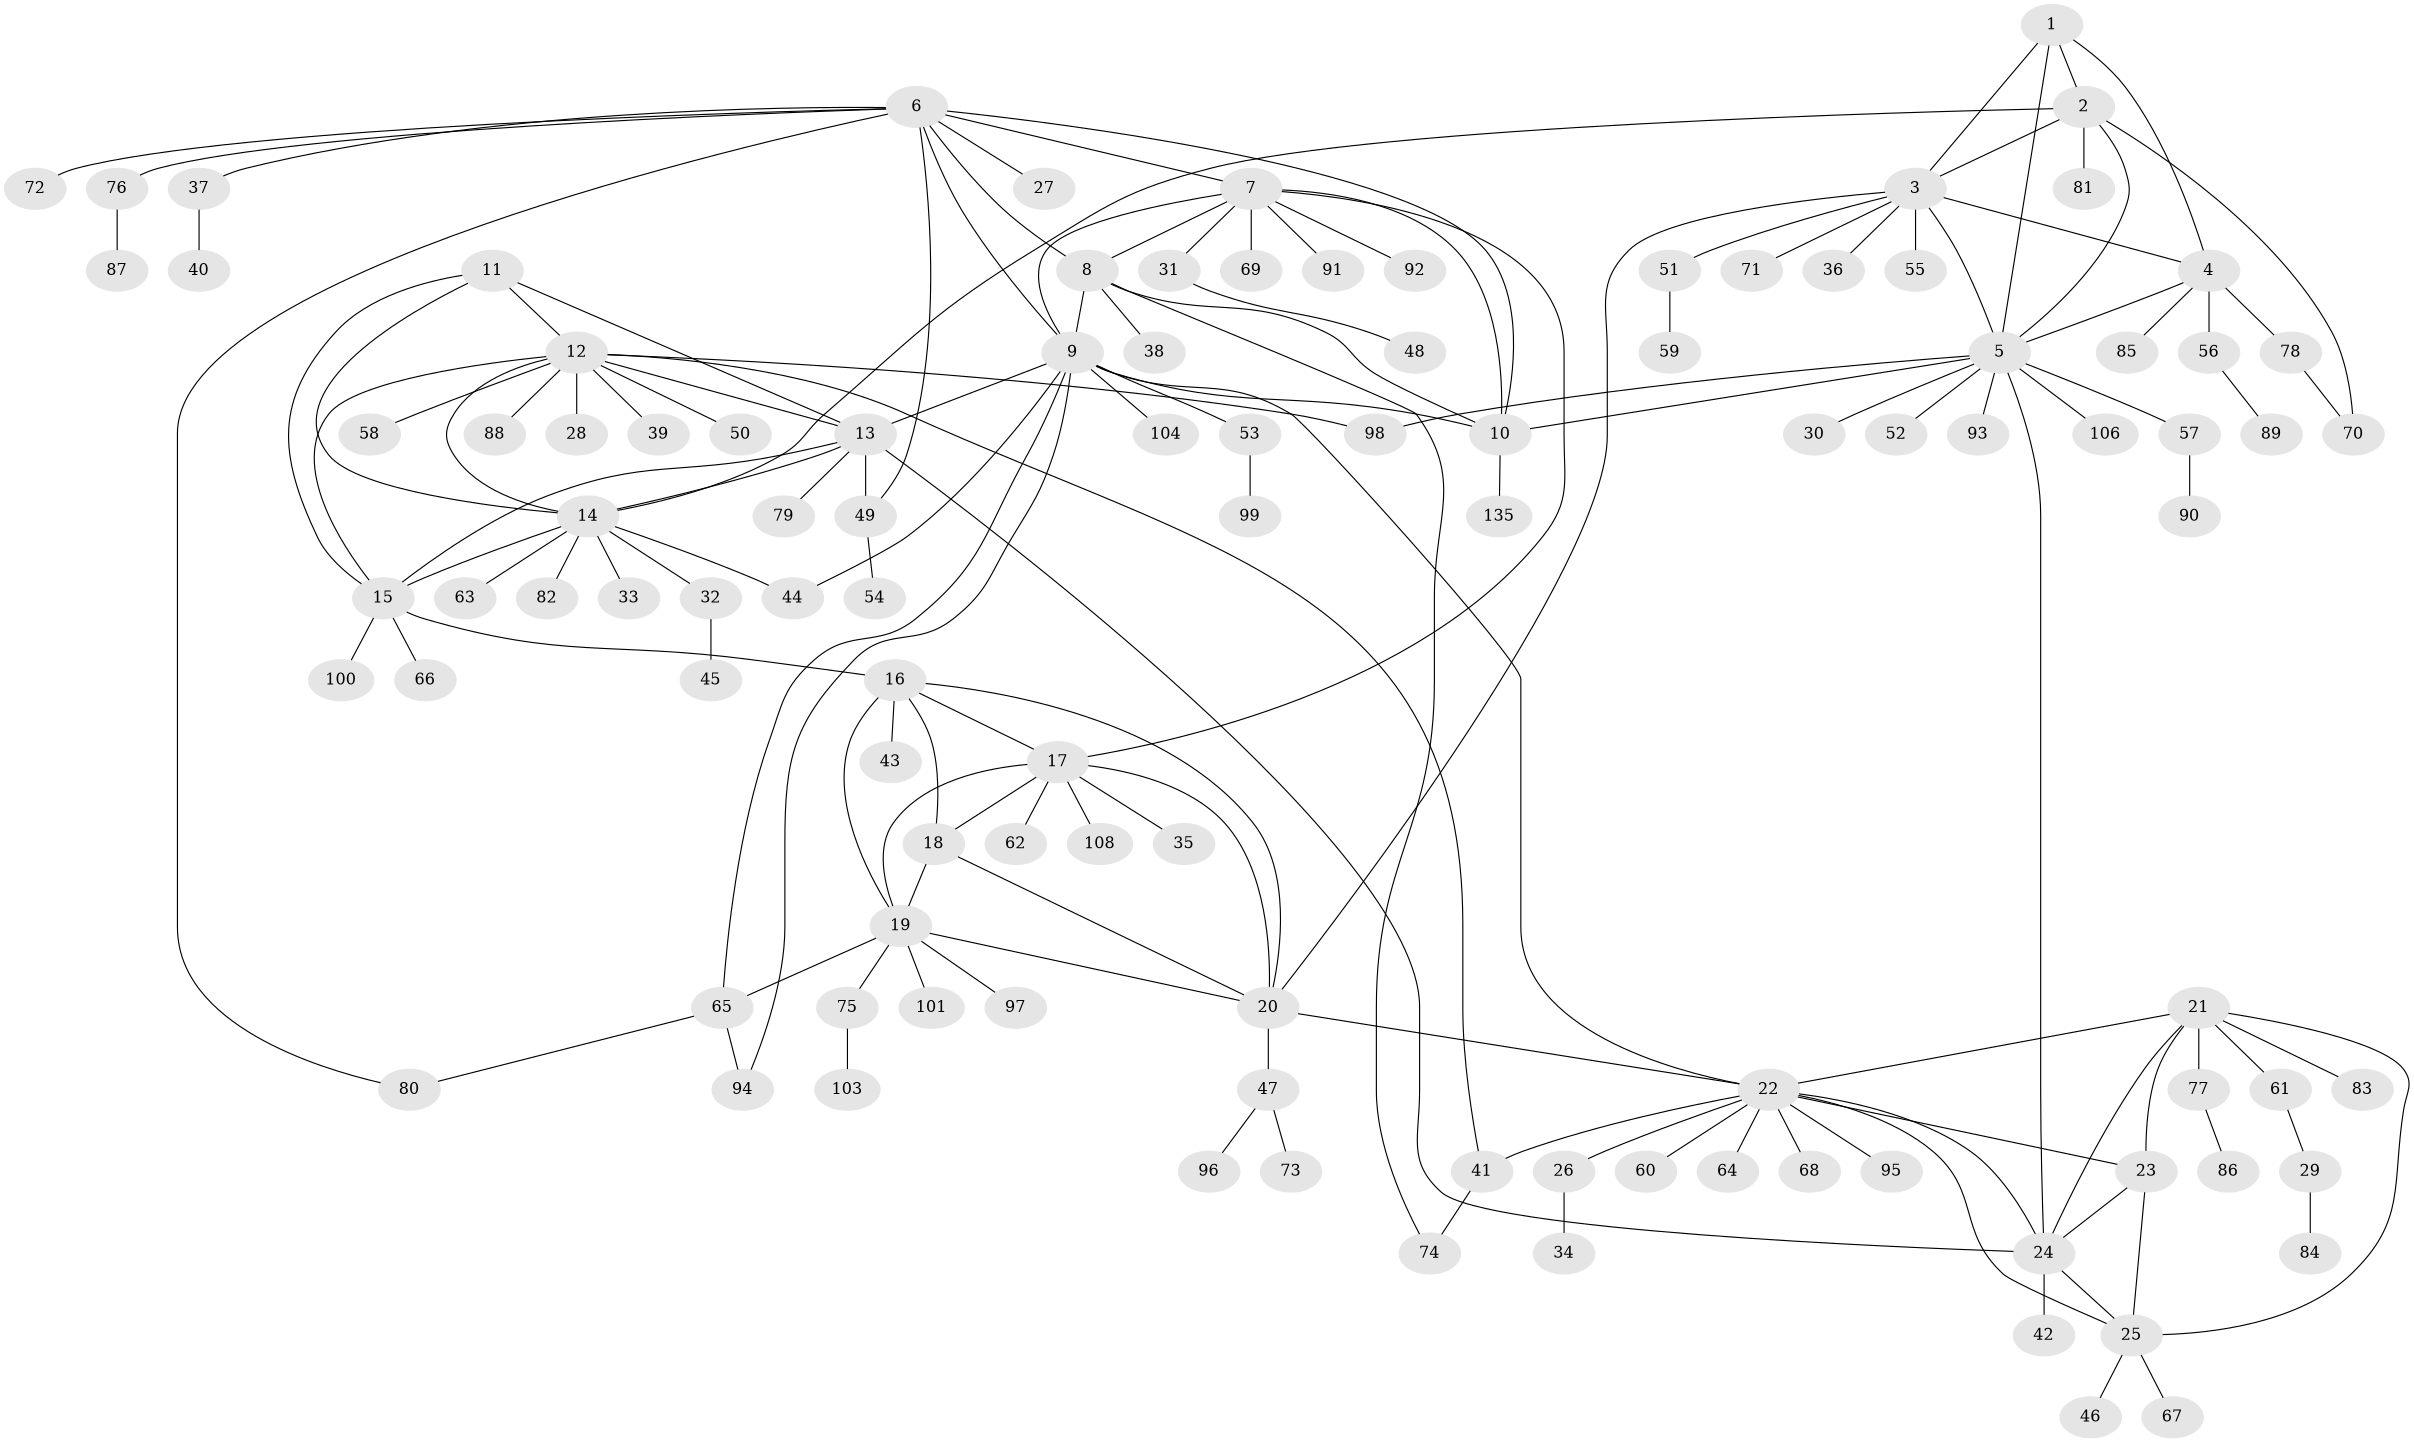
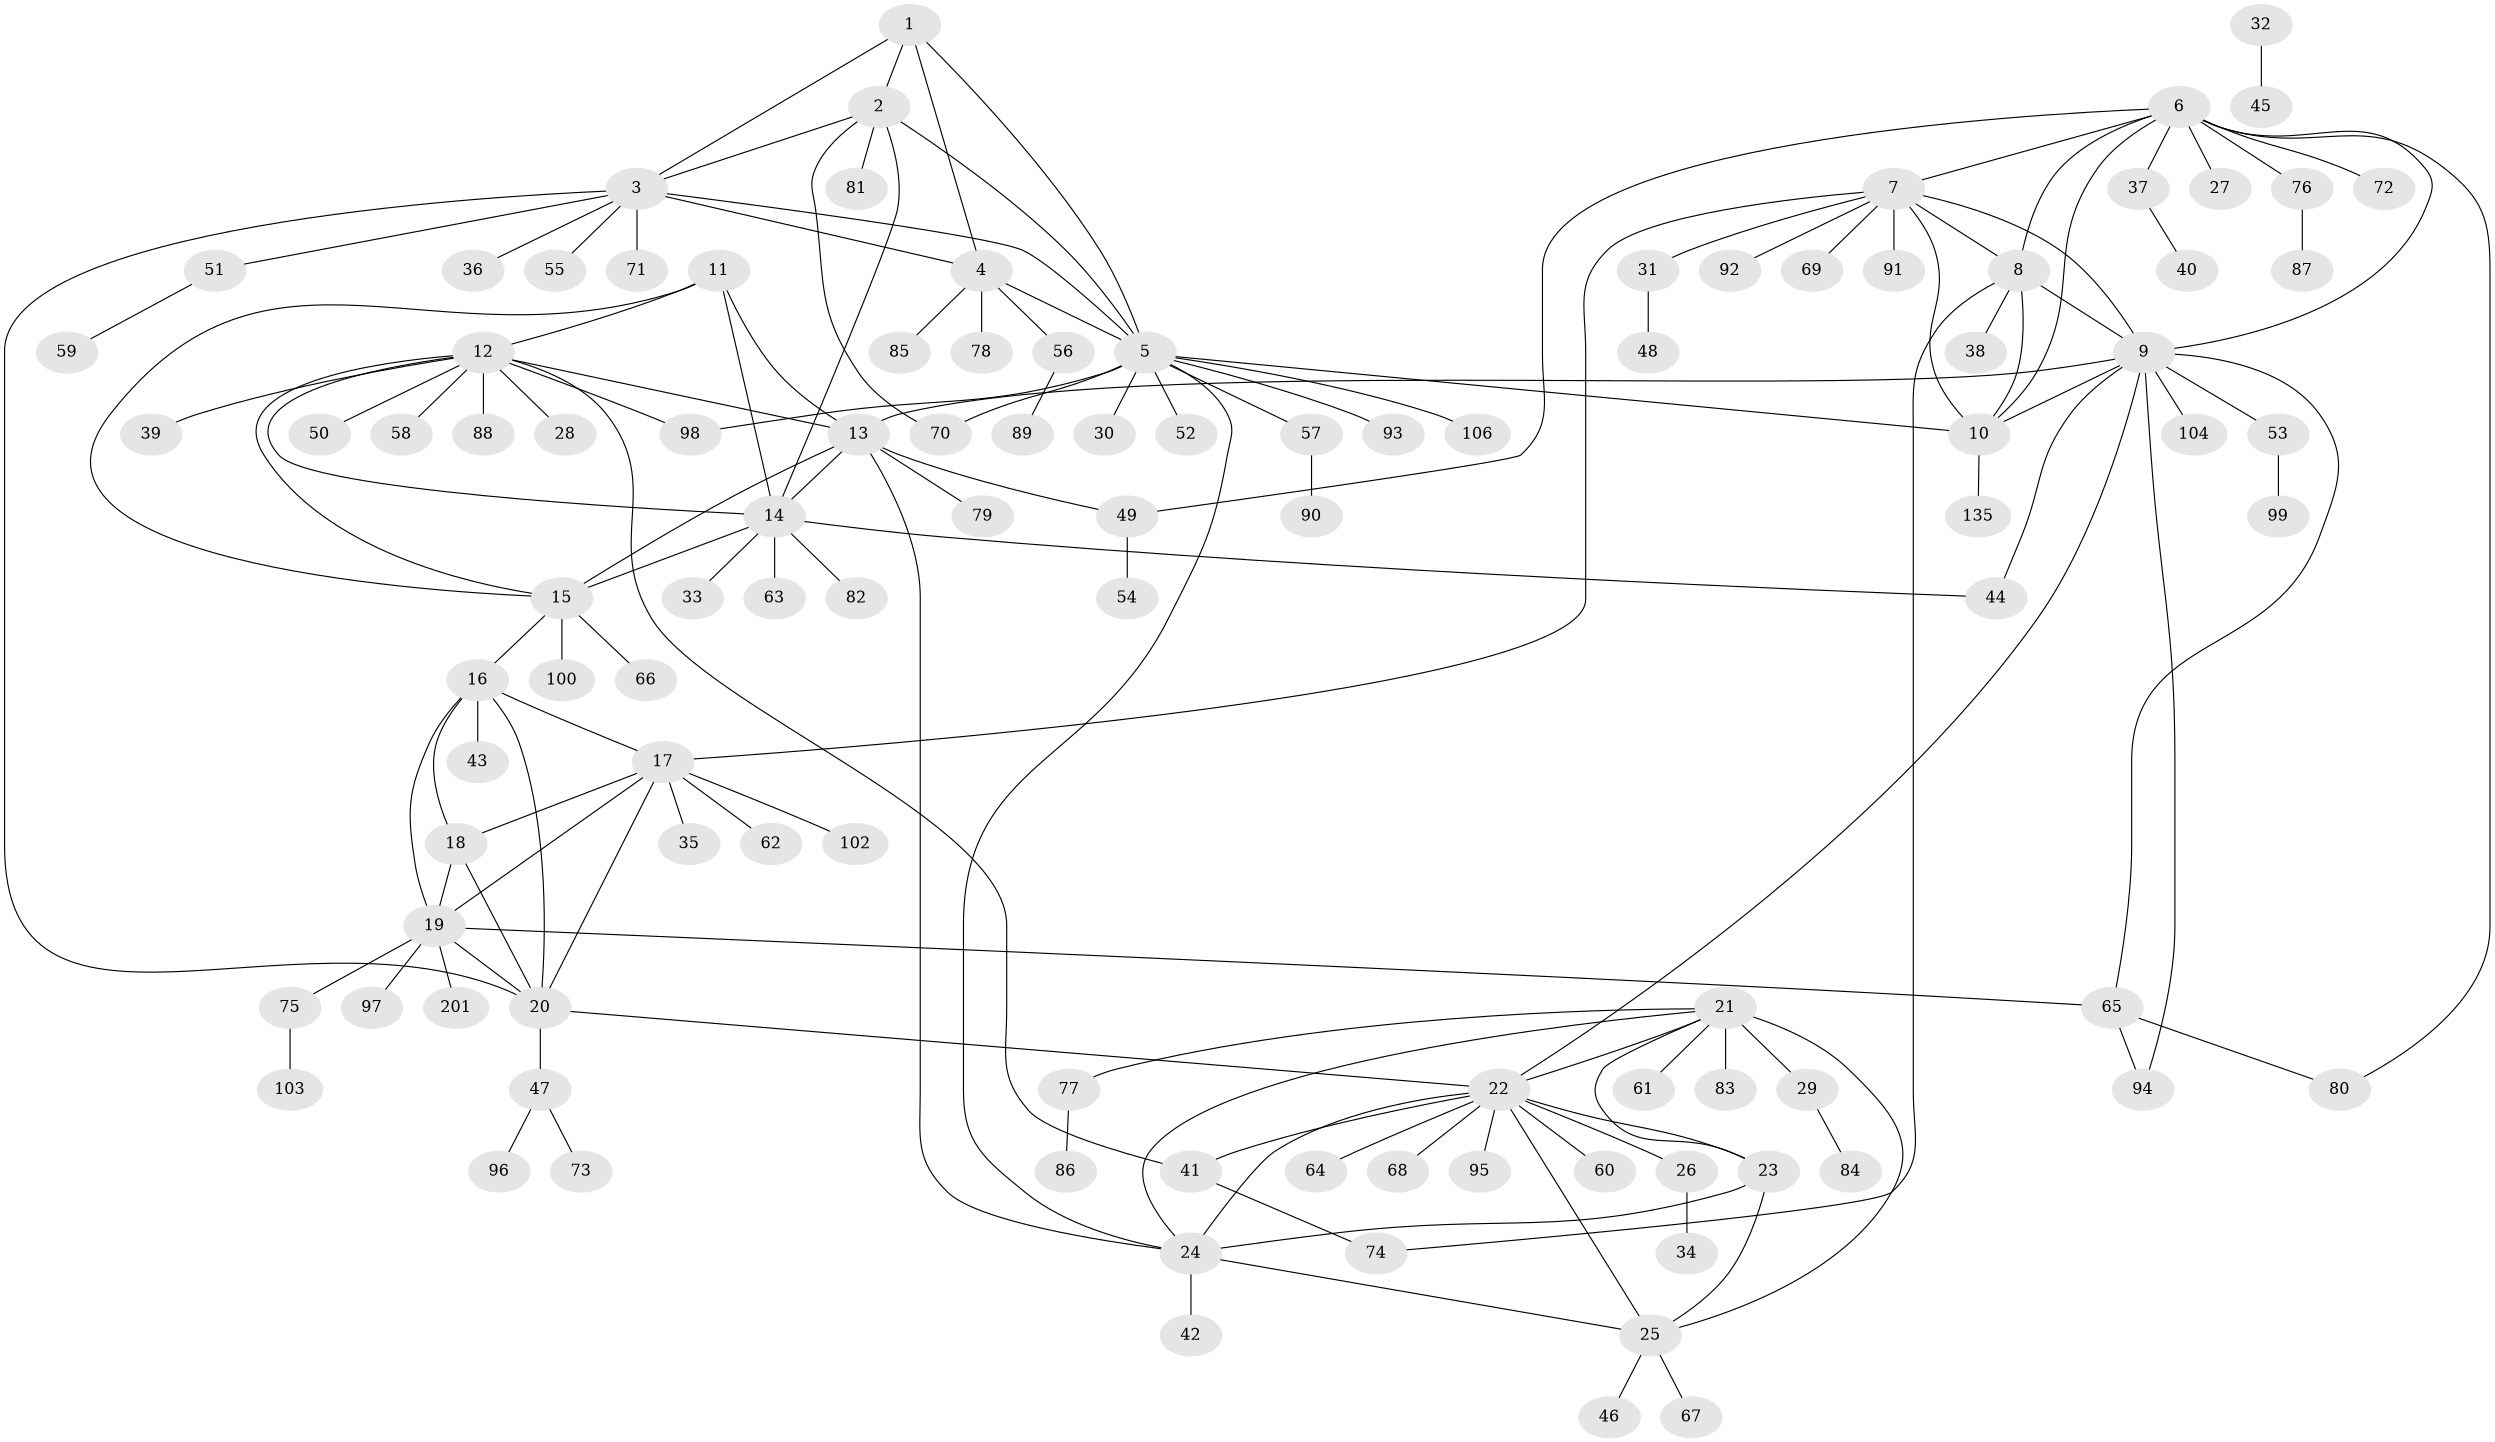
edge "78" -- "70": now "5" -- "70"
edge "14" -- "32": removed
node "108": label "108" -> "102"
node "101": label "101" -> "201"
edge "61" -- "29": now "21" -- "29"
